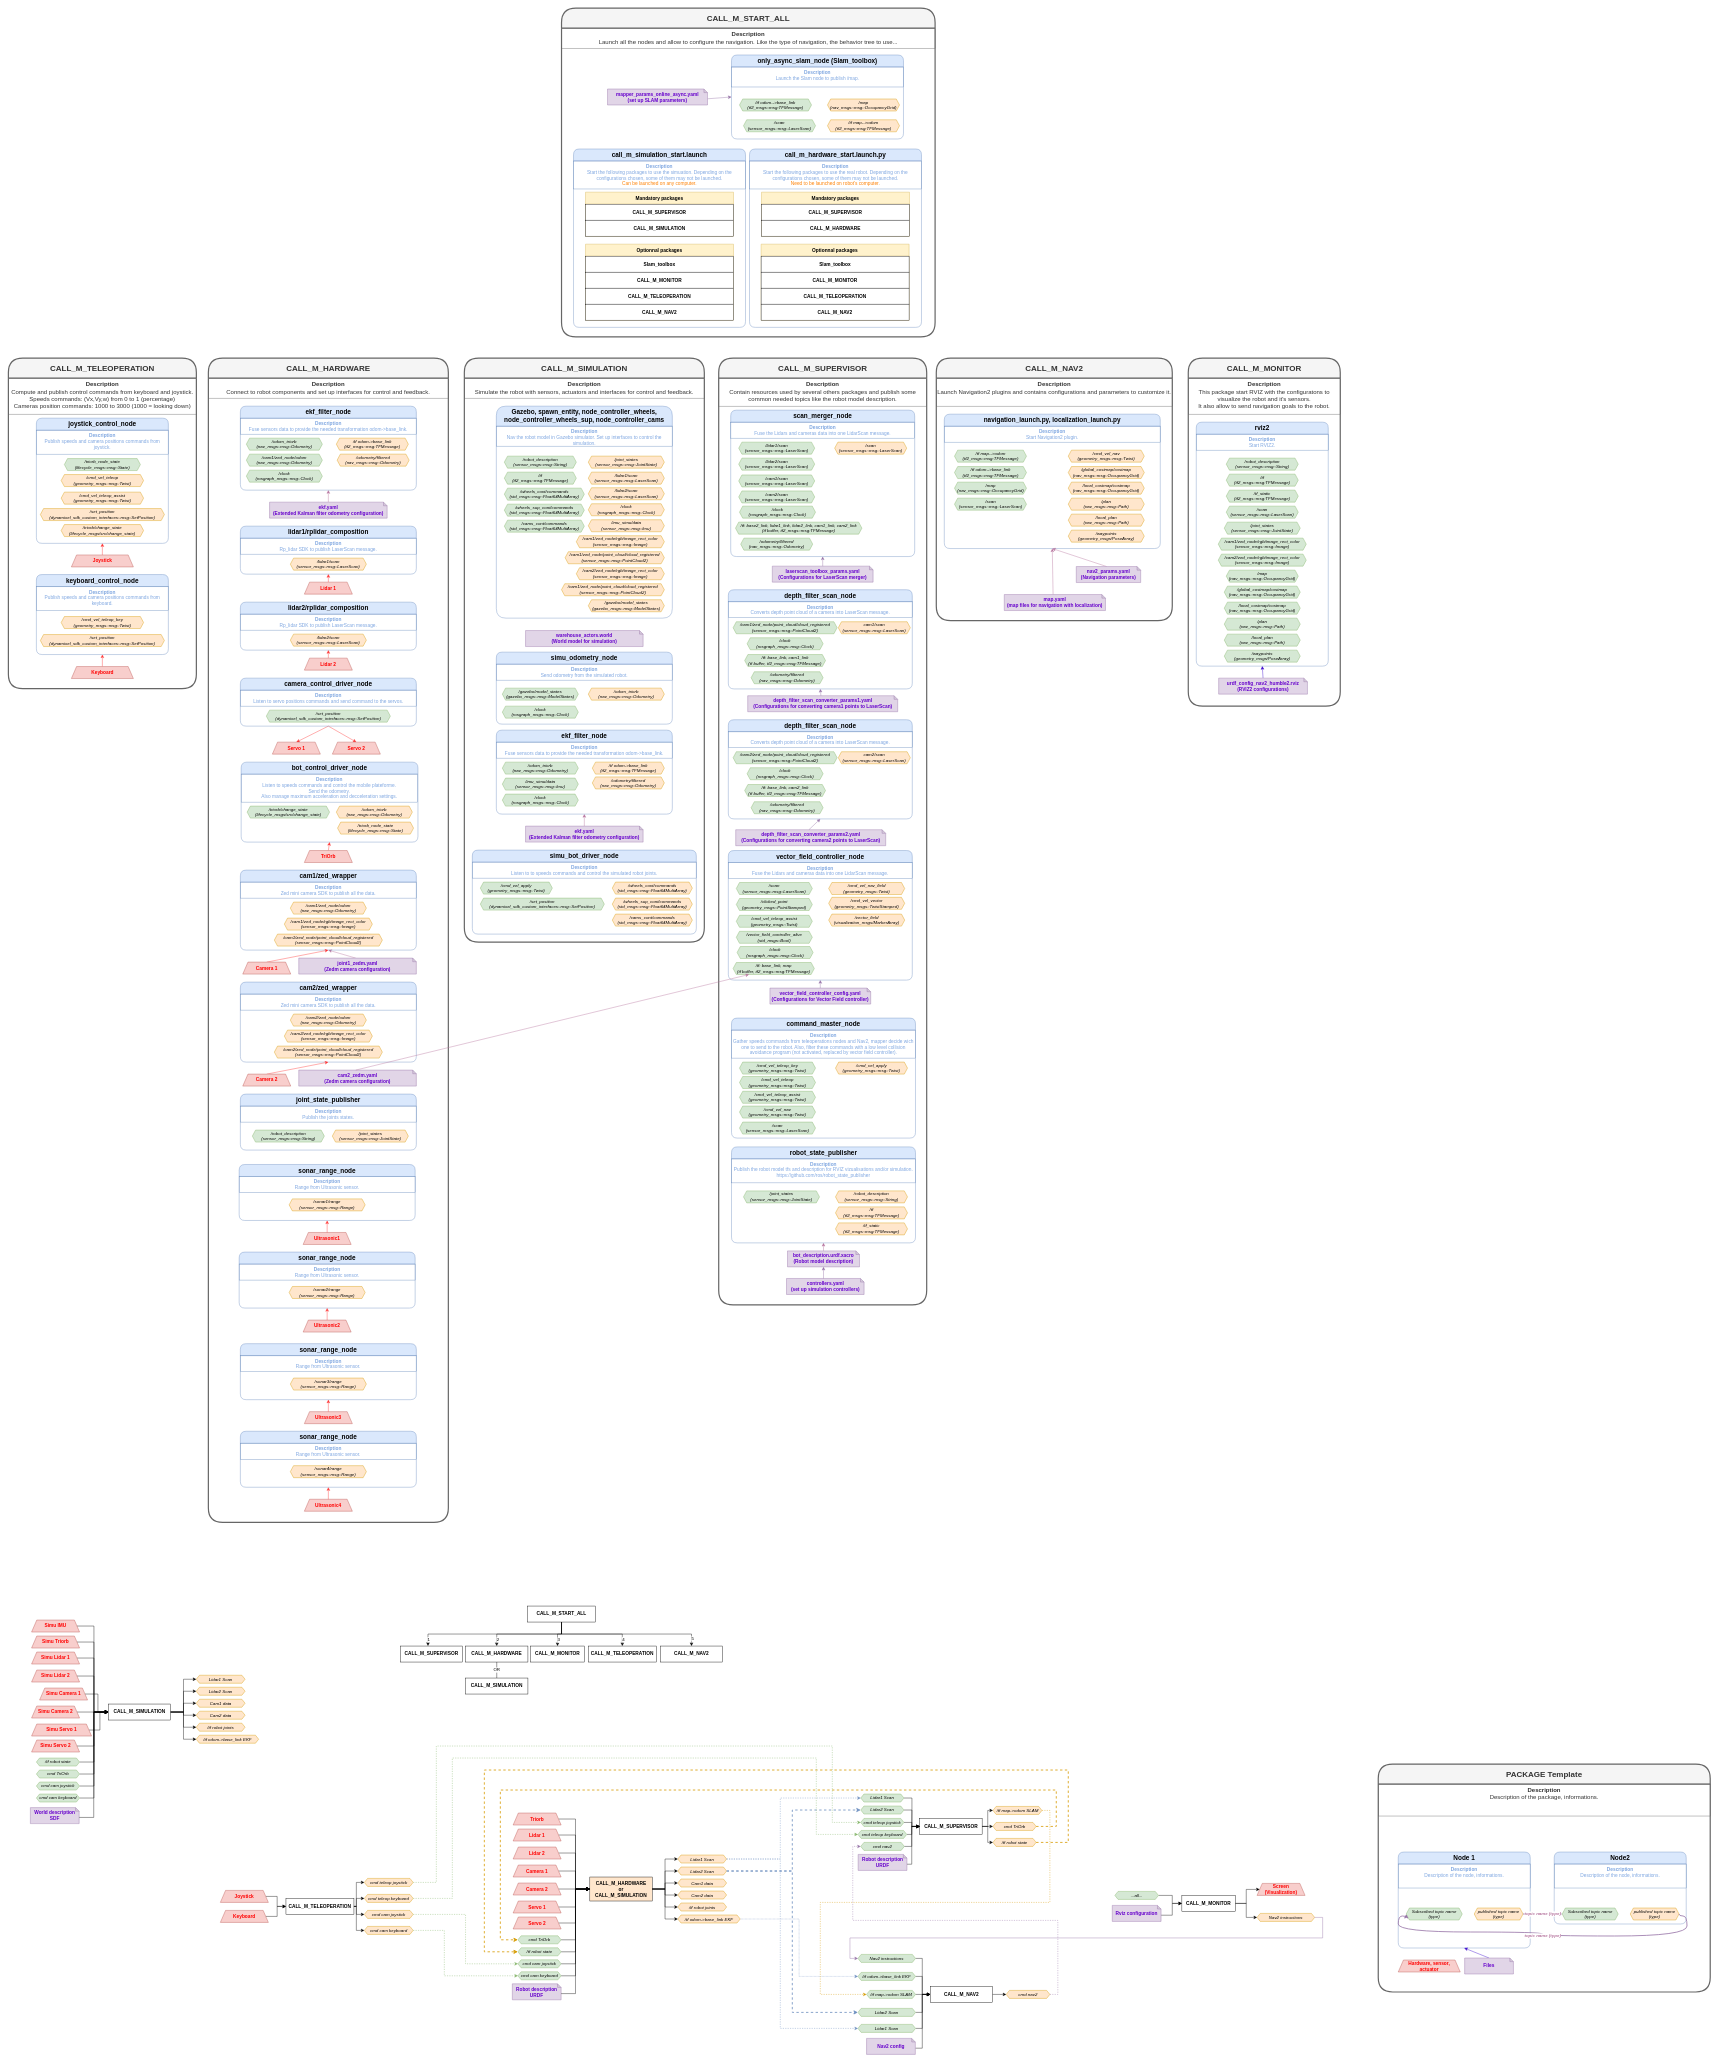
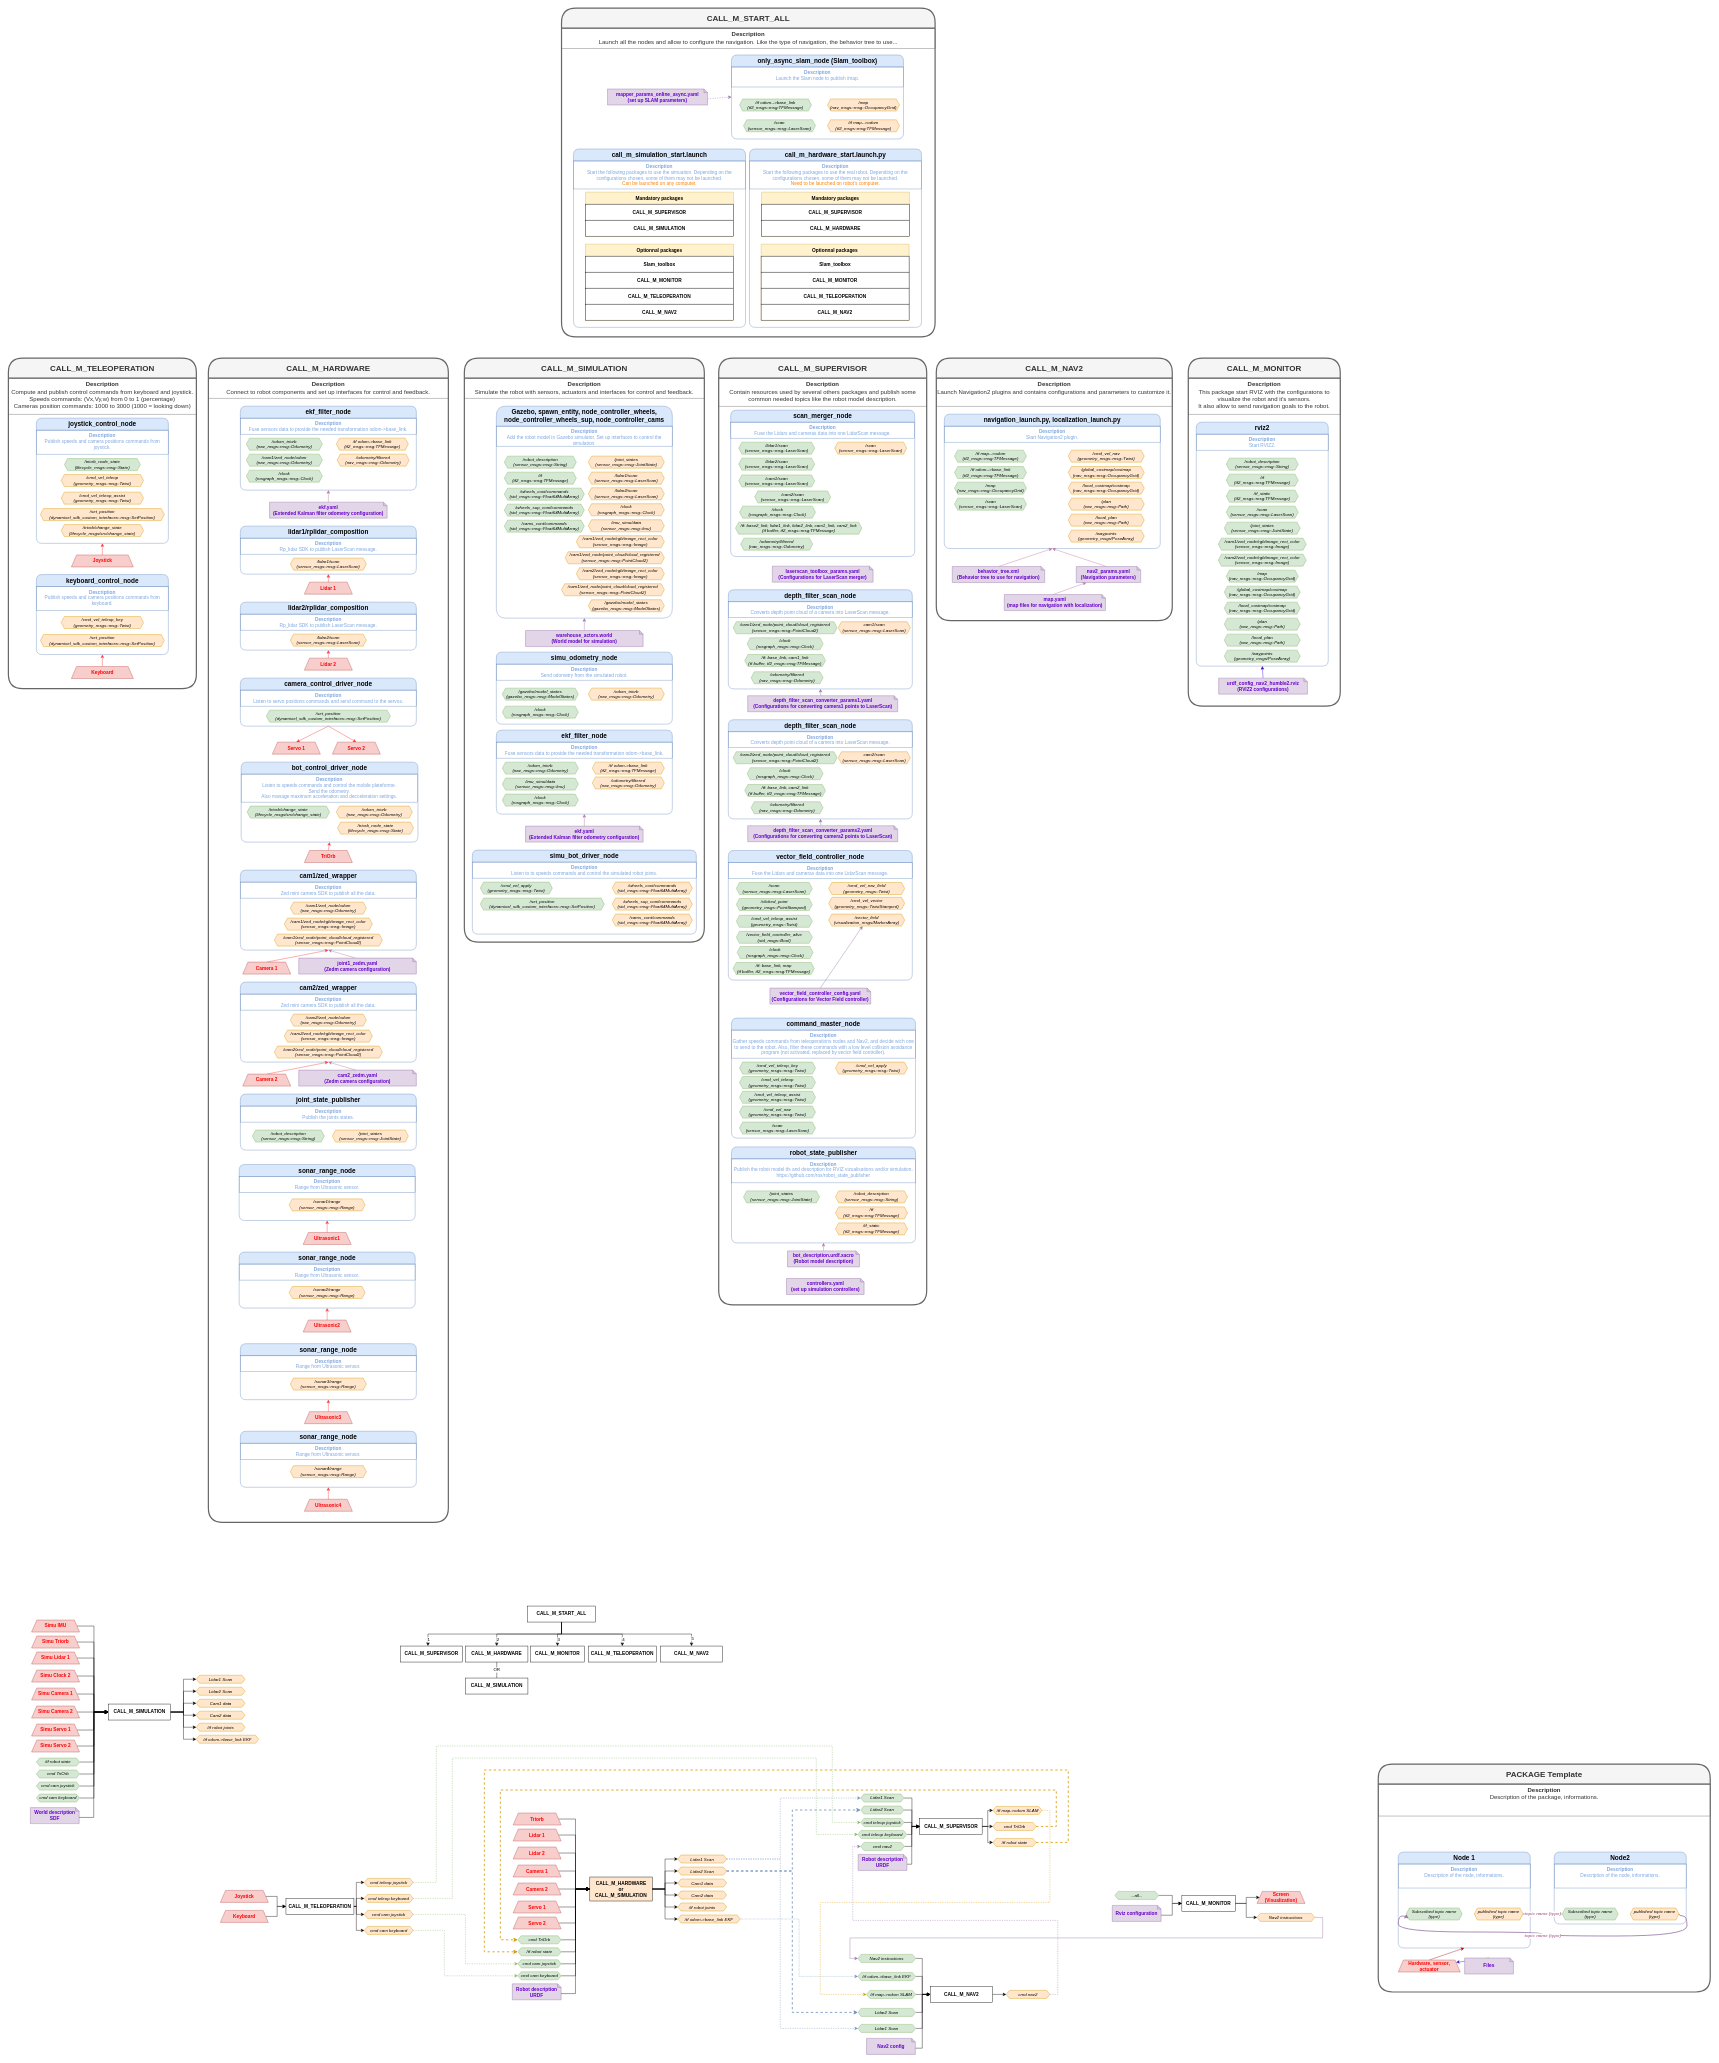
edge "mapper_params_online_async.yaml (set up SLAM parameters)" -> "only_async_slam_node (Slam_toolbox)": style solid -> dashed
node "Description Nav the robot model in Gazebo simulator. Set up interfaces to control the simulation.": label "Description Nav the robot model in Gazebo simulator. Set up interfaces to control the simulation." -> "Description Add the robot model in Gazebo simulator. Set up interfaces to control the simulation."
node "/cam2/scan (sensor_msgs::msg::LaserScan)": moved (777, 497) -> (793, 497)
edge "map.yaml (map files for navigation with localization)" -> "navigation_launch.py, localization_launch.py": now "map.yaml (map files for navigation with localization)" -> "nav2_params.yaml (Navigation parameters)"
edge "laserscan_toolbox_params.yaml (Configurations for LaserScan merger)" -> "scan_merger_node": removed
edge "behavior_tree.xml (Behavior tree to use for navigation)" -> "navigation_launch.py, localization_launch.py": added
node "behavior_tree.xml (Behavior tree to use for navigation)": added
edge "warehouse_actors.world (World model for simulation)" -> "Gazebo, spawn_entity, node_controller_wheels, node_controller_wheels_sup, node_controller_cams": added
node "depth_filter_scan_converter_params2.yaml (Configurations for converting camera2 points to LaserScan)": moved (811, 838) -> (823, 834)
edge "vector_field_controller_config.yaml (Configurations for Vector Field controller)" -> "vector_field_controller_node": now "vector_field_controller_config.yaml (Configurations for Vector Field controller)" -> "/vector_field (visualization_msgs/MarkerArray)"
node "Description Gather speeds commands from teleoperations nodes and Nav2, mapper decide wich one to send to the robot. Also, filter these commands with a low level collision avoidance program (not activated, replaced by vector field controller).": label "Description Gather speeds commands from teleoperations nodes and Nav2, mapper decide wich one to send to the robot. Also, filter these commands with a low level collision avoidance program (not activated, replaced by vector field controller)." -> "Description Gather speeds commands from teleoperations nodes and Nav2, and decide wich one to send to the robot. Also, filter these commands with a low level collision avoidance program (not activated, replaced by vector field controller)."
edge "cam2_zedm.yaml (Zedm camera configuration)" -> "/tf: base_link, map (tf buffer, tf2_msgs::msg:TFMessage)": now "cam2_zedm.yaml (Zedm camera configuration)" -> "cam2/zed_wrapper"
edge "controllers.yaml (set up simulation controllers)" -> "bot_description.urdf.xacro (Robot model description)": removed
node "Simu Lidar 2": label "Simu Lidar 2" -> "Simu Clock 2"
node "Simu Camera 1": moved (63, 1694) -> (55, 1694)
node "Simu Servo 1": size 60x12 -> 48x12
node "Screen (Visualization)": moved (1281, 1890) -> (1281, 1898)
edge "Hardware, sensor, actuator" -> "Node 1": added
edge "Files" -> "Node 1": now "Files" -> "Hardware, sensor, actuator"
